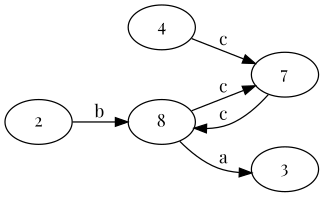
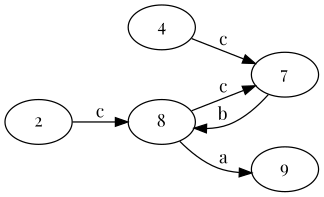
edge "2" -> "8": label "b" -> "c"
edge "7" -> "8": label "c" -> "b"
node "3": label "3" -> "9"
